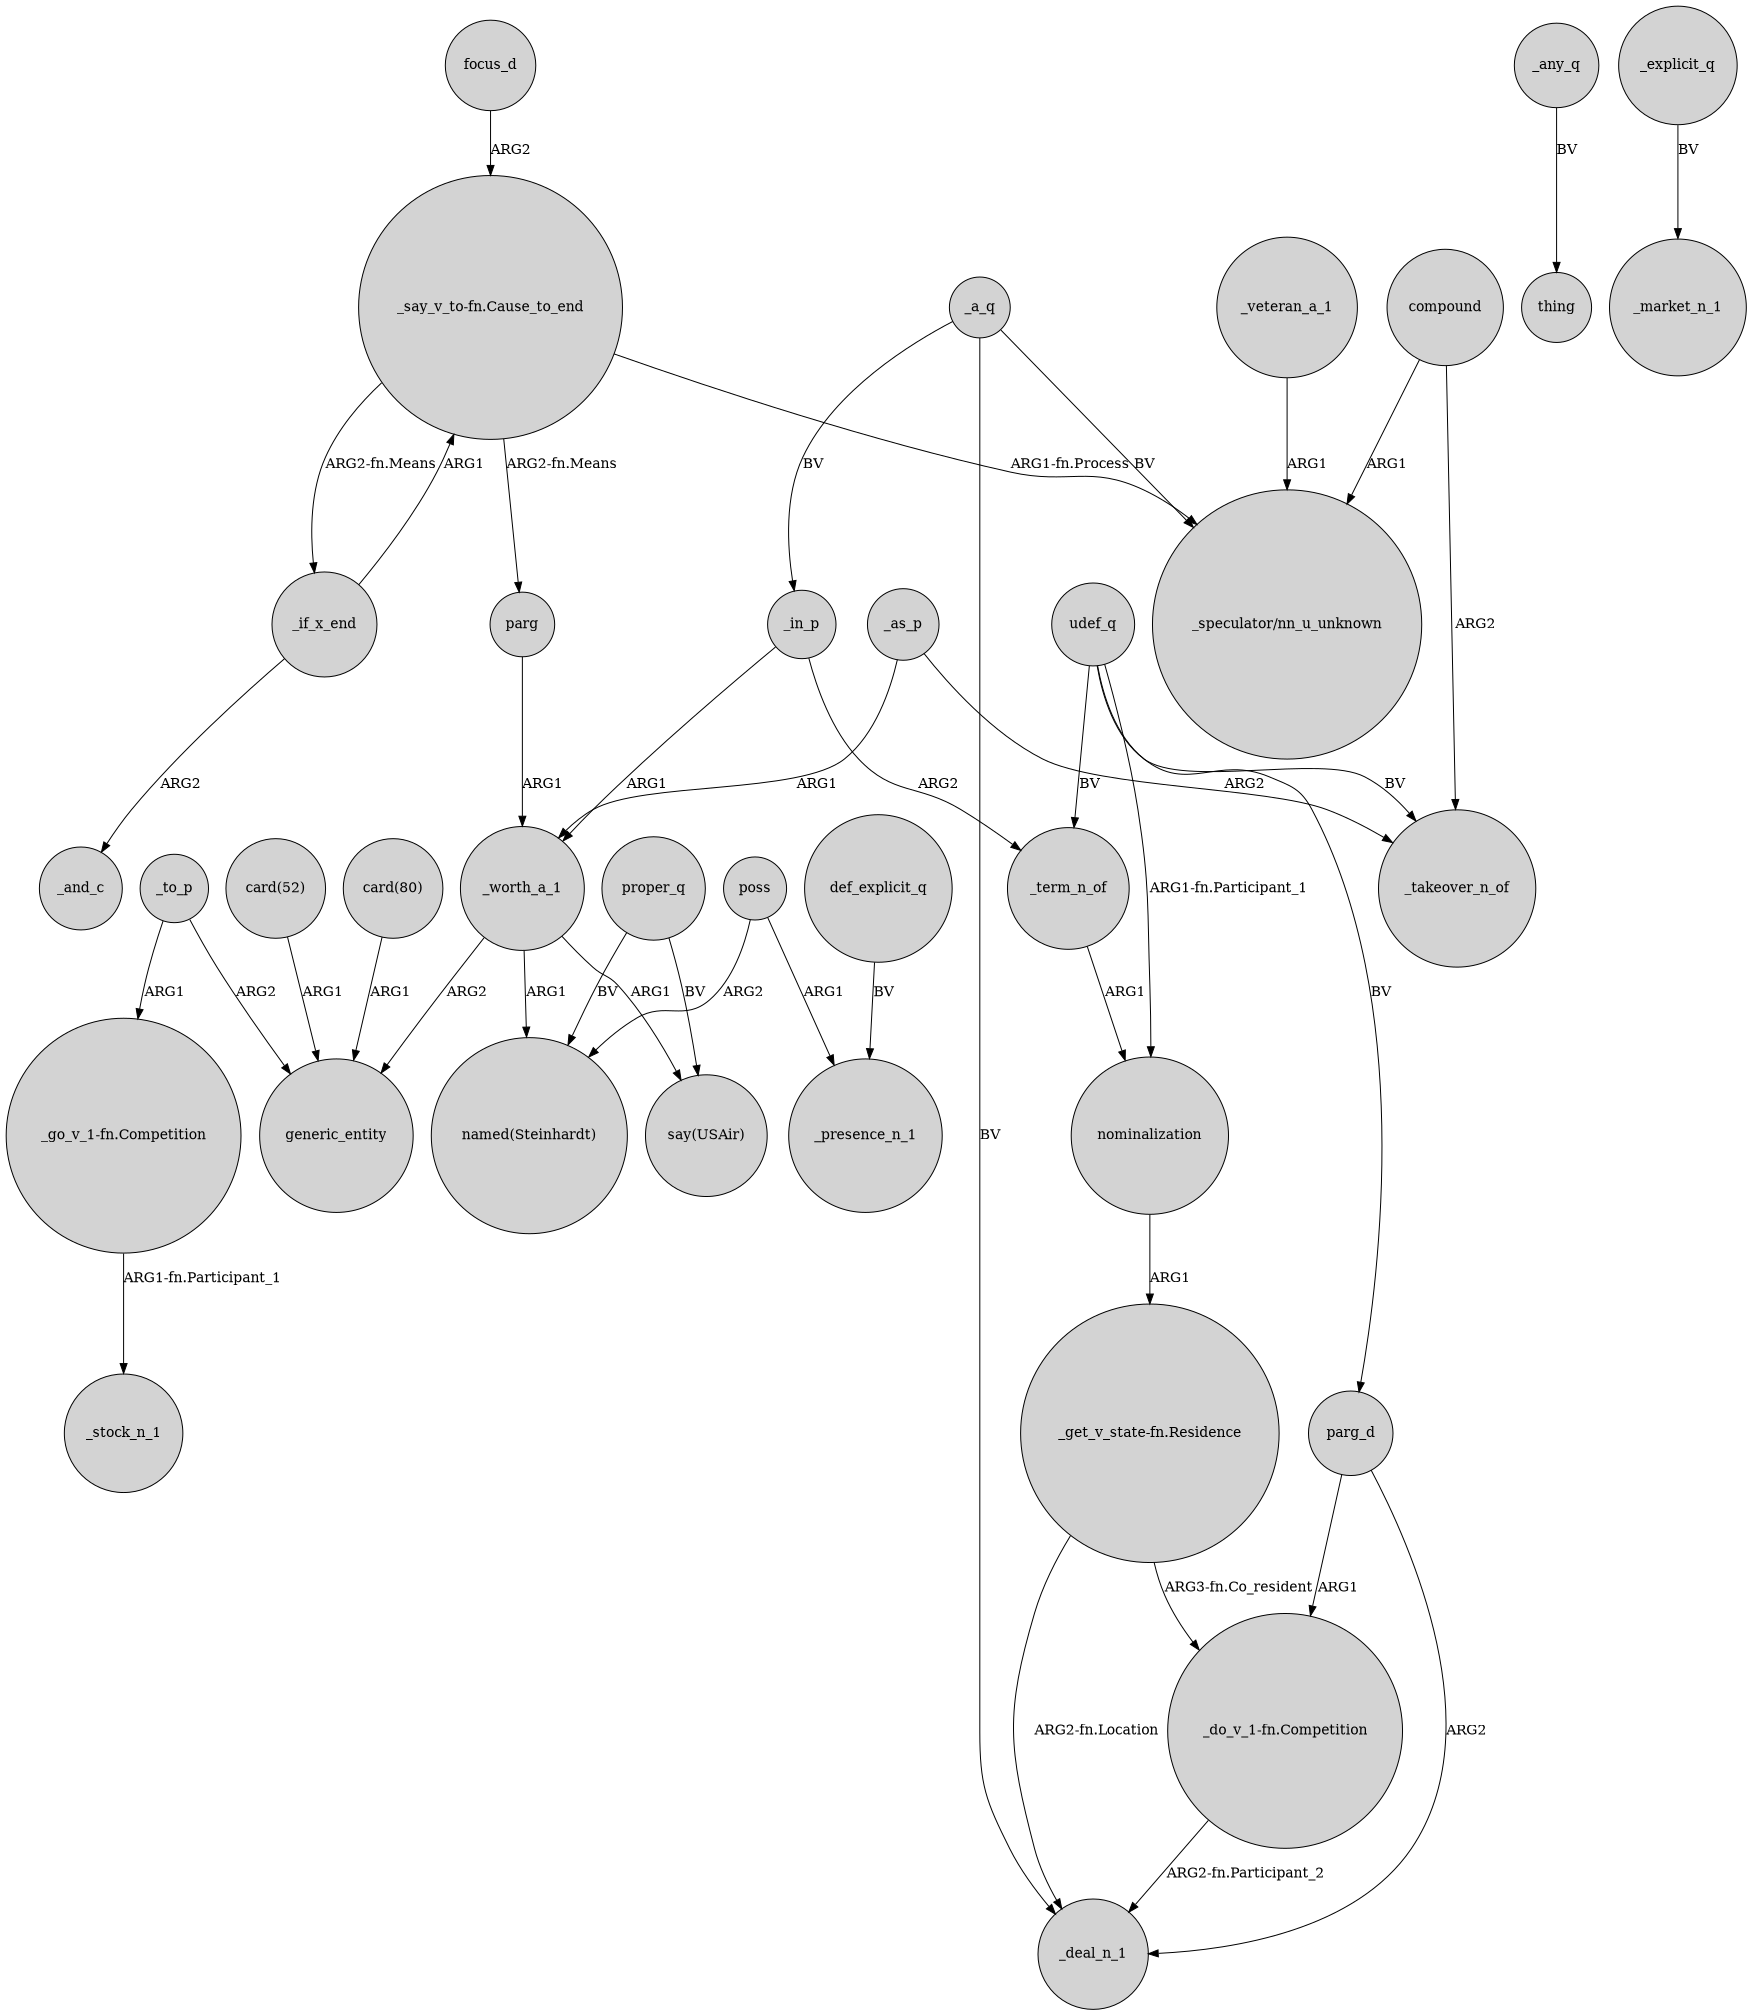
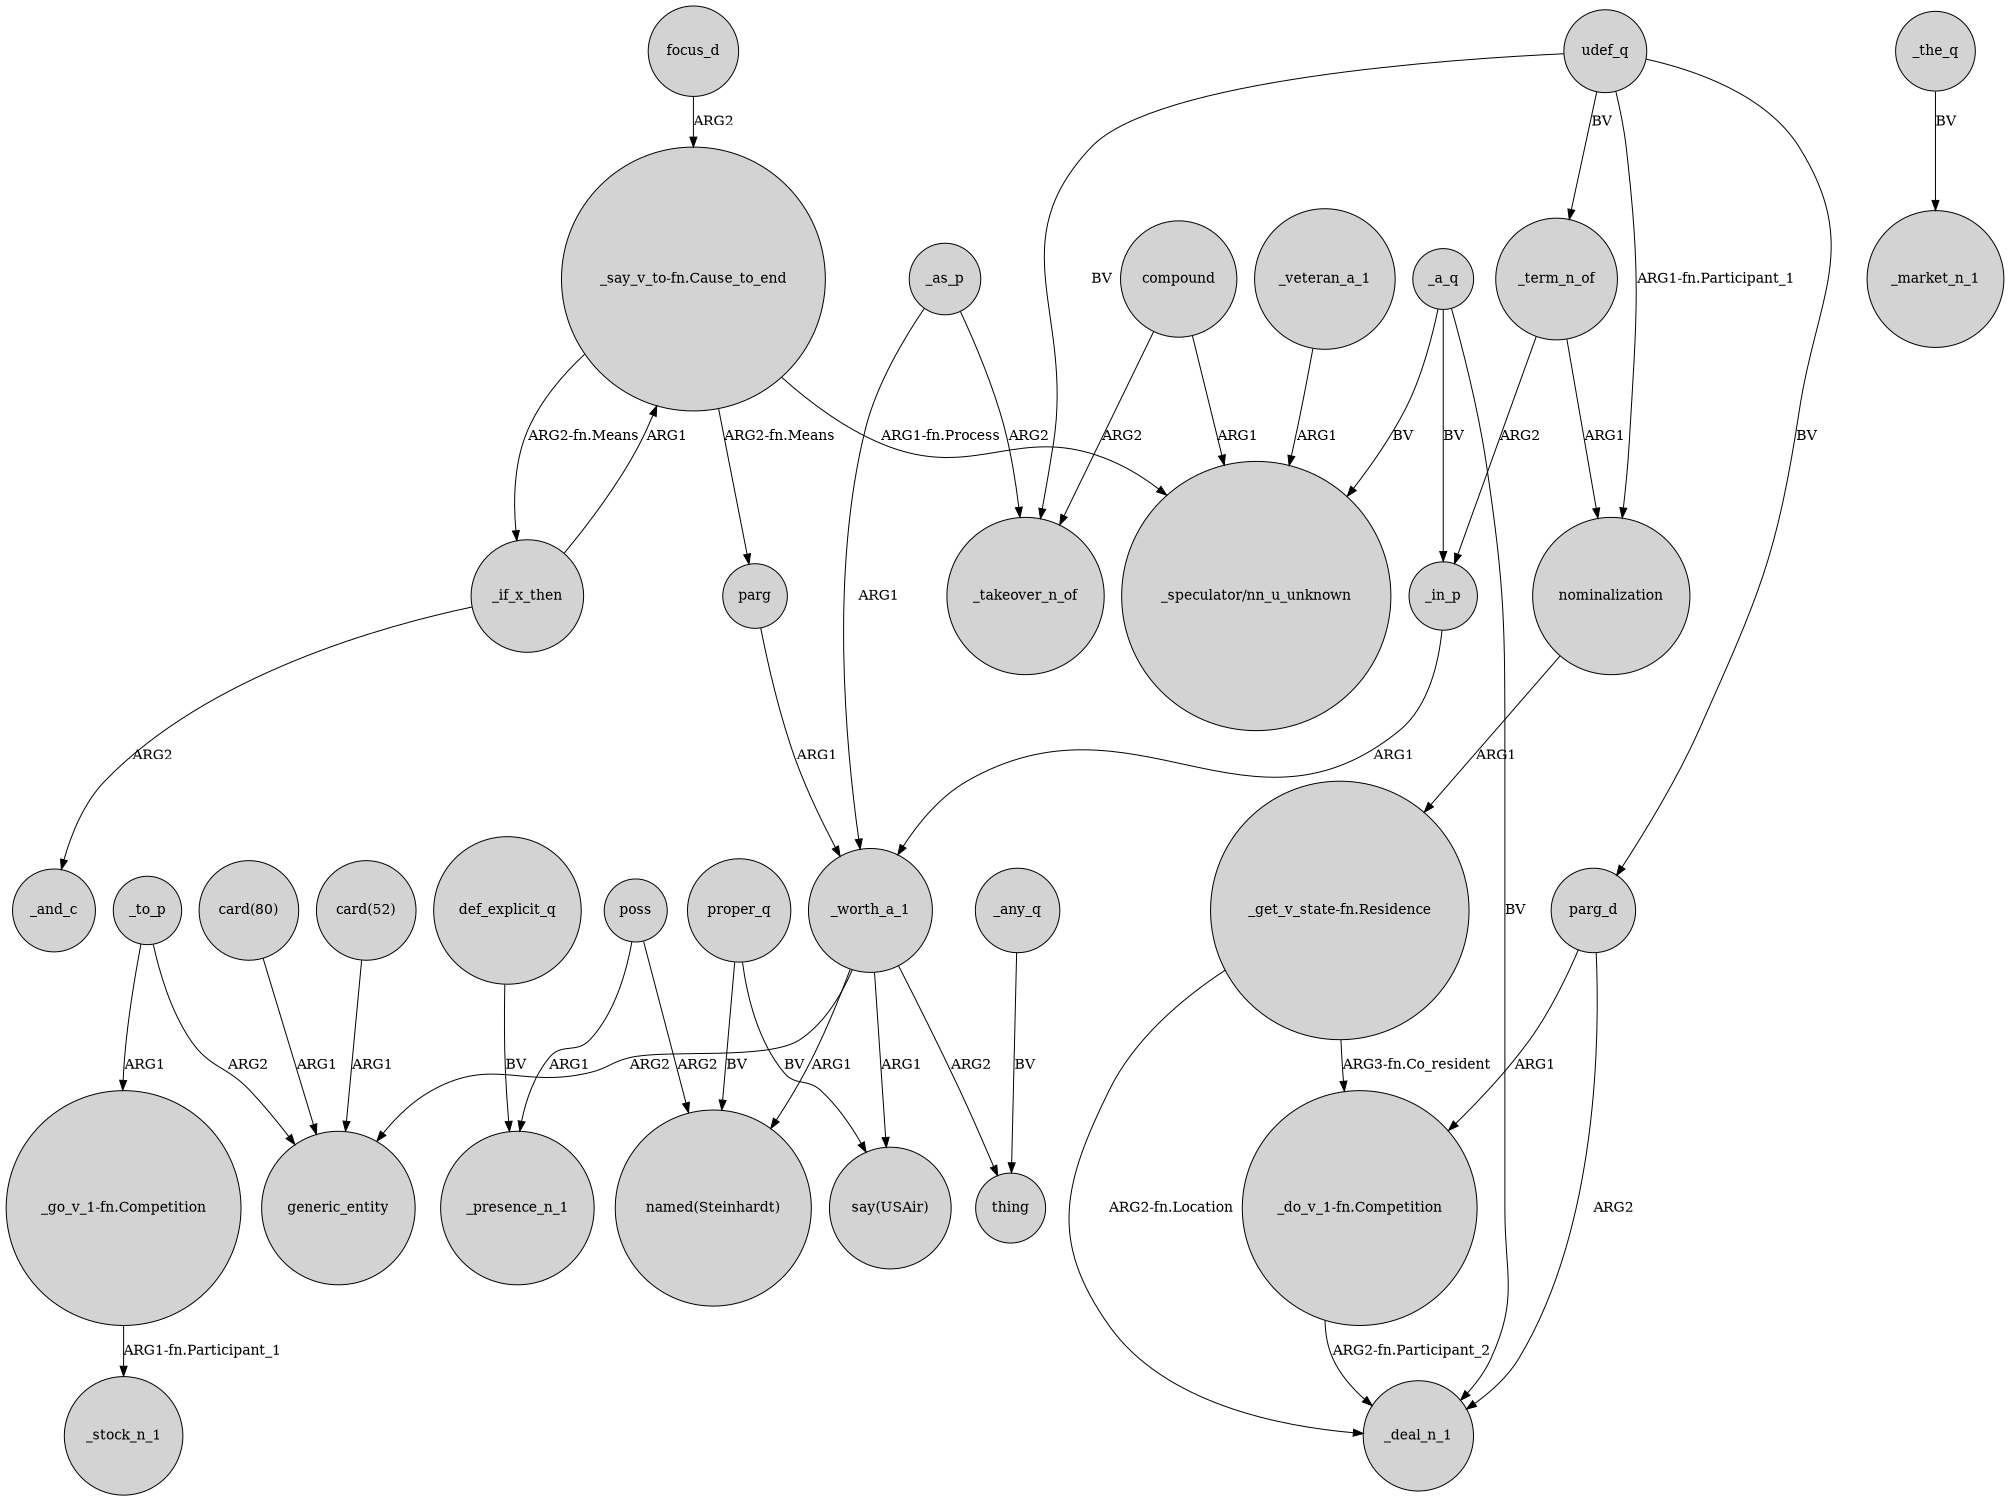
node "_explicit_q": label "_explicit_q" -> "_the_q"
node "_if_x_end": label "_if_x_end" -> "_if_x_then"
edge "_in_p" -> "_term_n_of": reversed
edge "_worth_a_1" -> "thing": added, label "ARG2"
